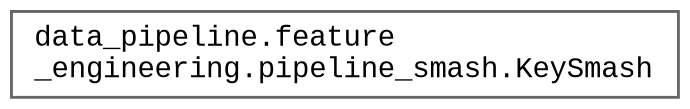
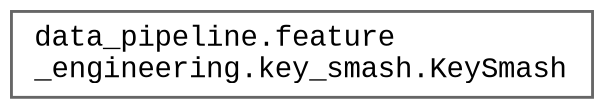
node "data_pipeline.feature _engineering.pipeline_smash.KeySmash": label "data_pipeline.feature _engineering.pipeline_smash.KeySmash" -> "data_pipeline.feature _engineering.key_smash.KeySmash"
